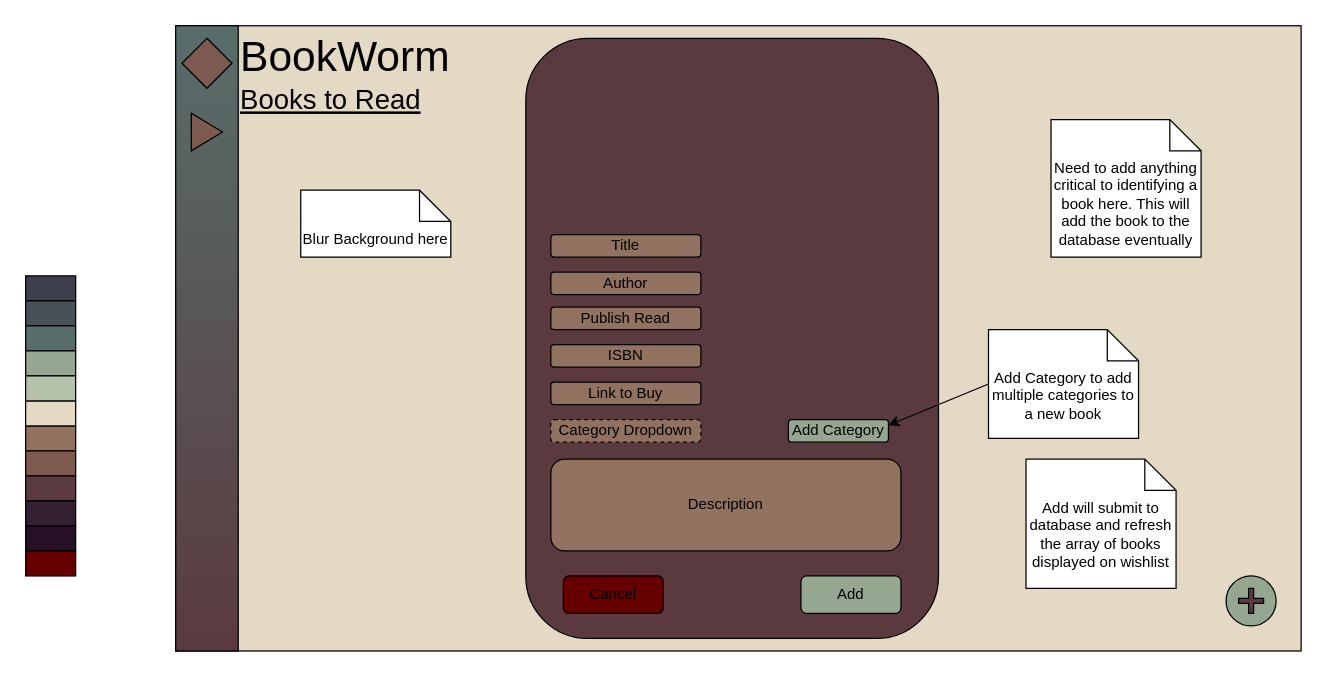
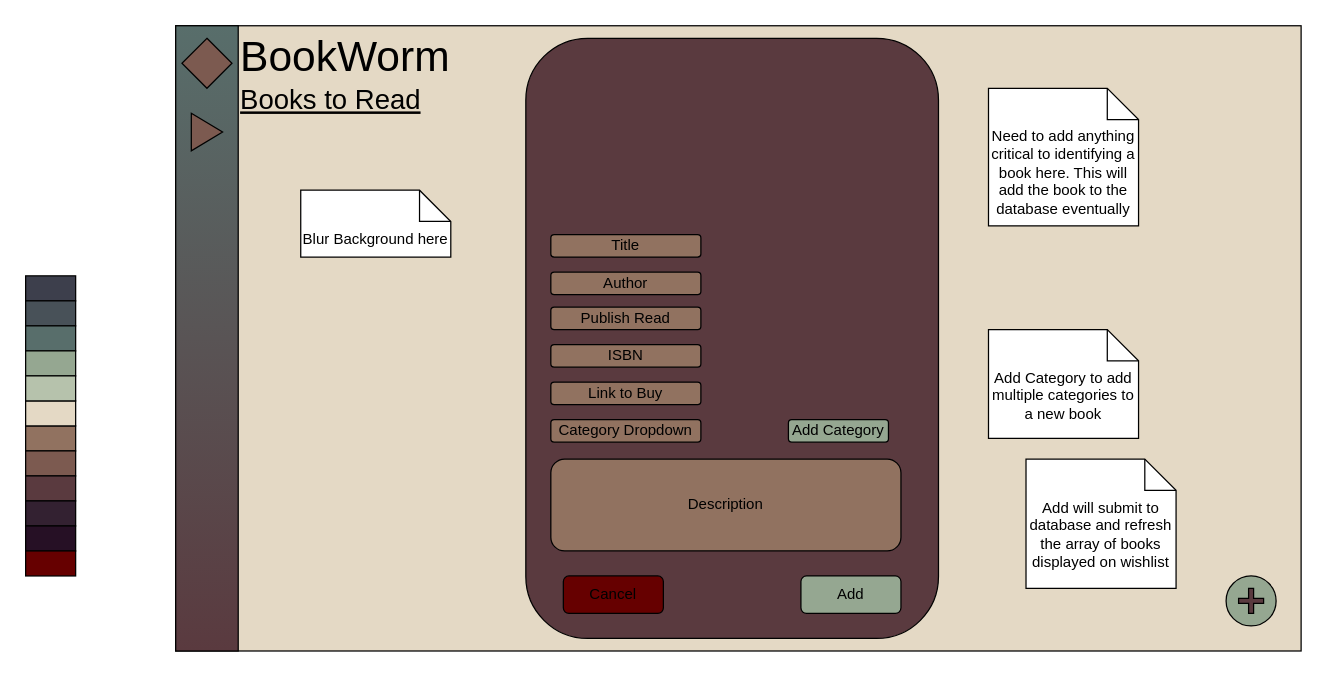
node "Need to add anything critical to identifying a book here. This will add the book to the database eventually": moved (1126, 188) -> (1063, 157)
edge "Add Category to add multiple categories to a new book" -> "Add Category": removed
node "Category Dropdown": style dashed -> solid
